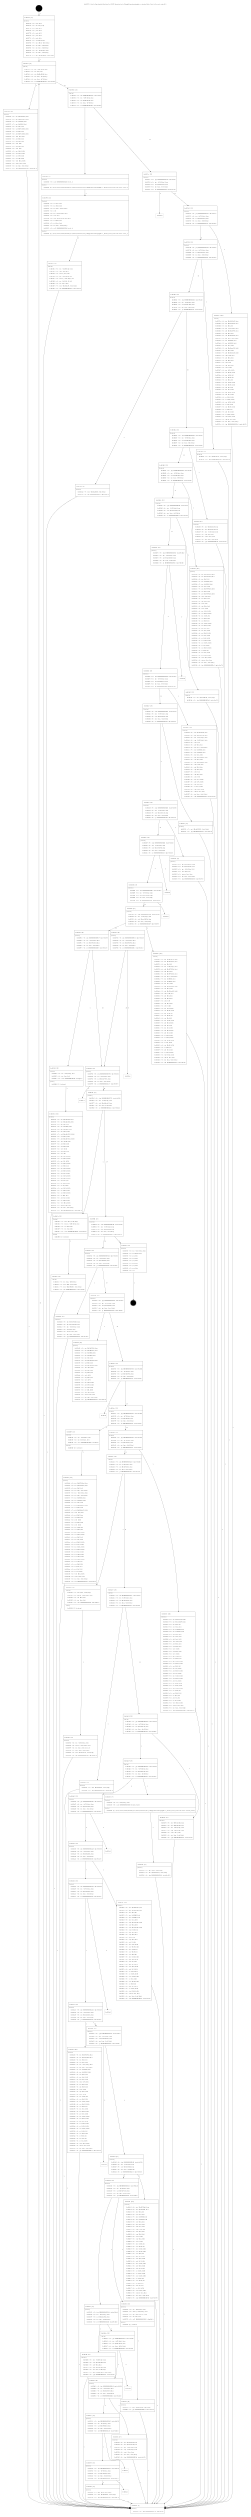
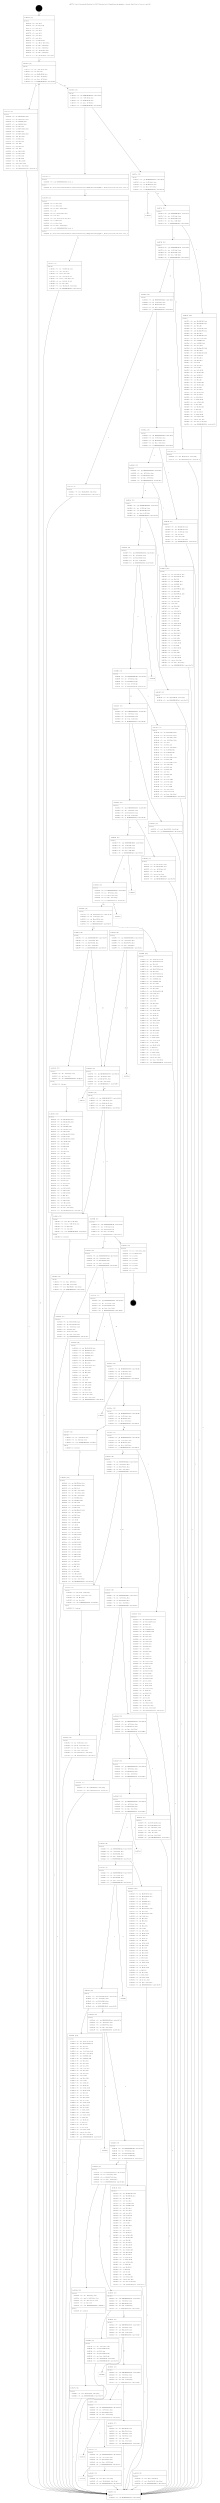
node "0x40222f [9]": removed
